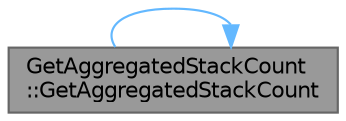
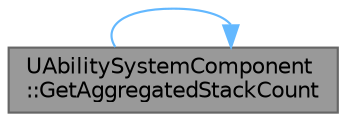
node "GetAggregatedStackCount ::GetAggregatedStackCount": label "GetAggregatedStackCount ::GetAggregatedStackCount" -> "UAbilitySystemComponent ::GetAggregatedStackCount"
